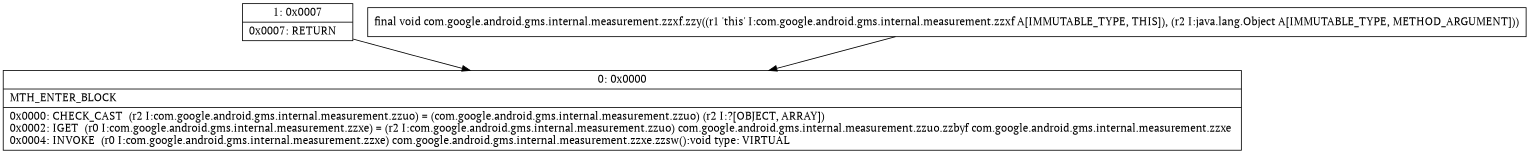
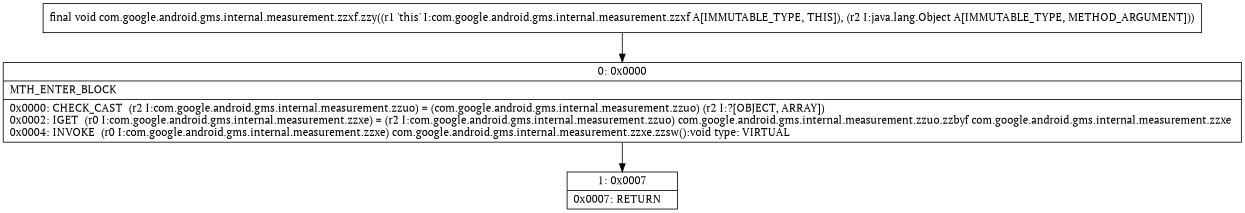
edge "1: 0x0007" -> "0: 0x0000": reversed
